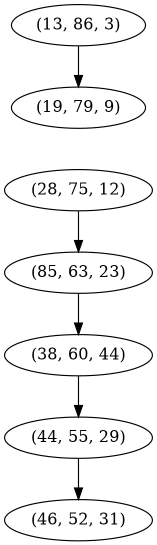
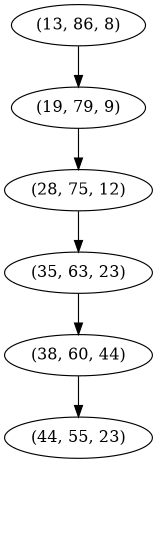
node "(13, 86, 3)": label "(13, 86, 3)" -> "(13, 86, 8)"
edge "(19, 79, 9)" -> "(28, 75, 12)": added
node "(85, 63, 23)": label "(85, 63, 23)" -> "(35, 63, 23)"
node "(44, 55, 29)": label "(44, 55, 29)" -> "(44, 55, 23)"
node "(46, 52, 31)": removed
